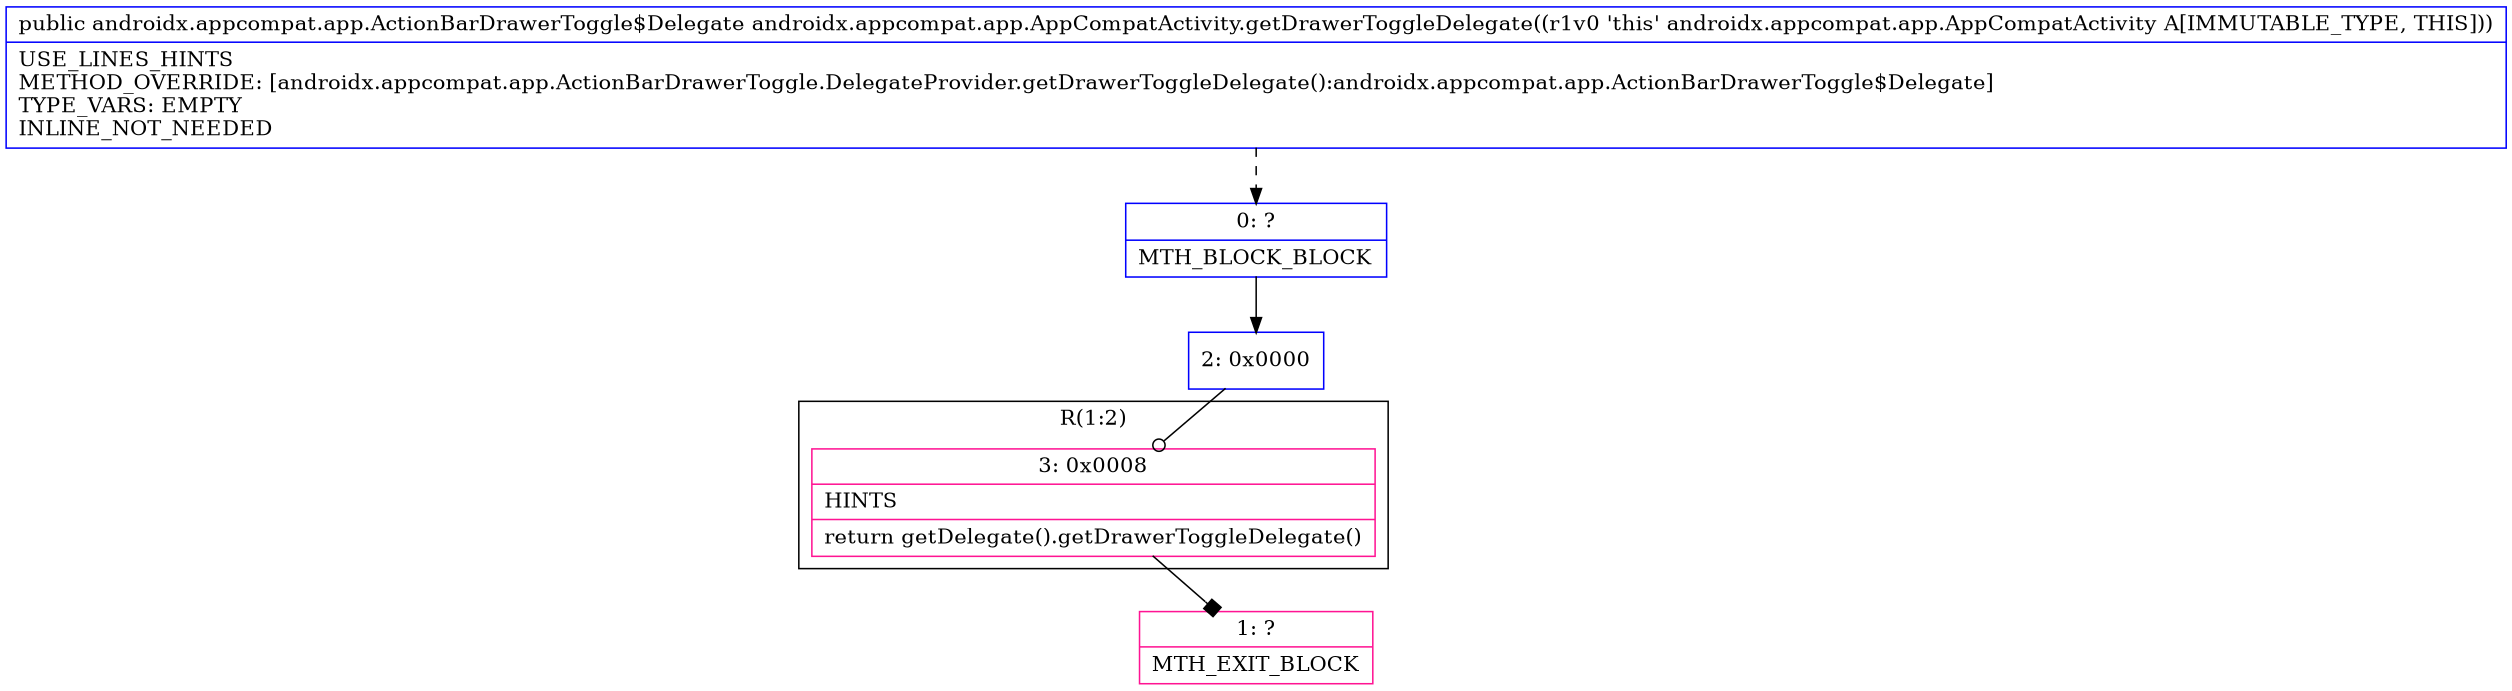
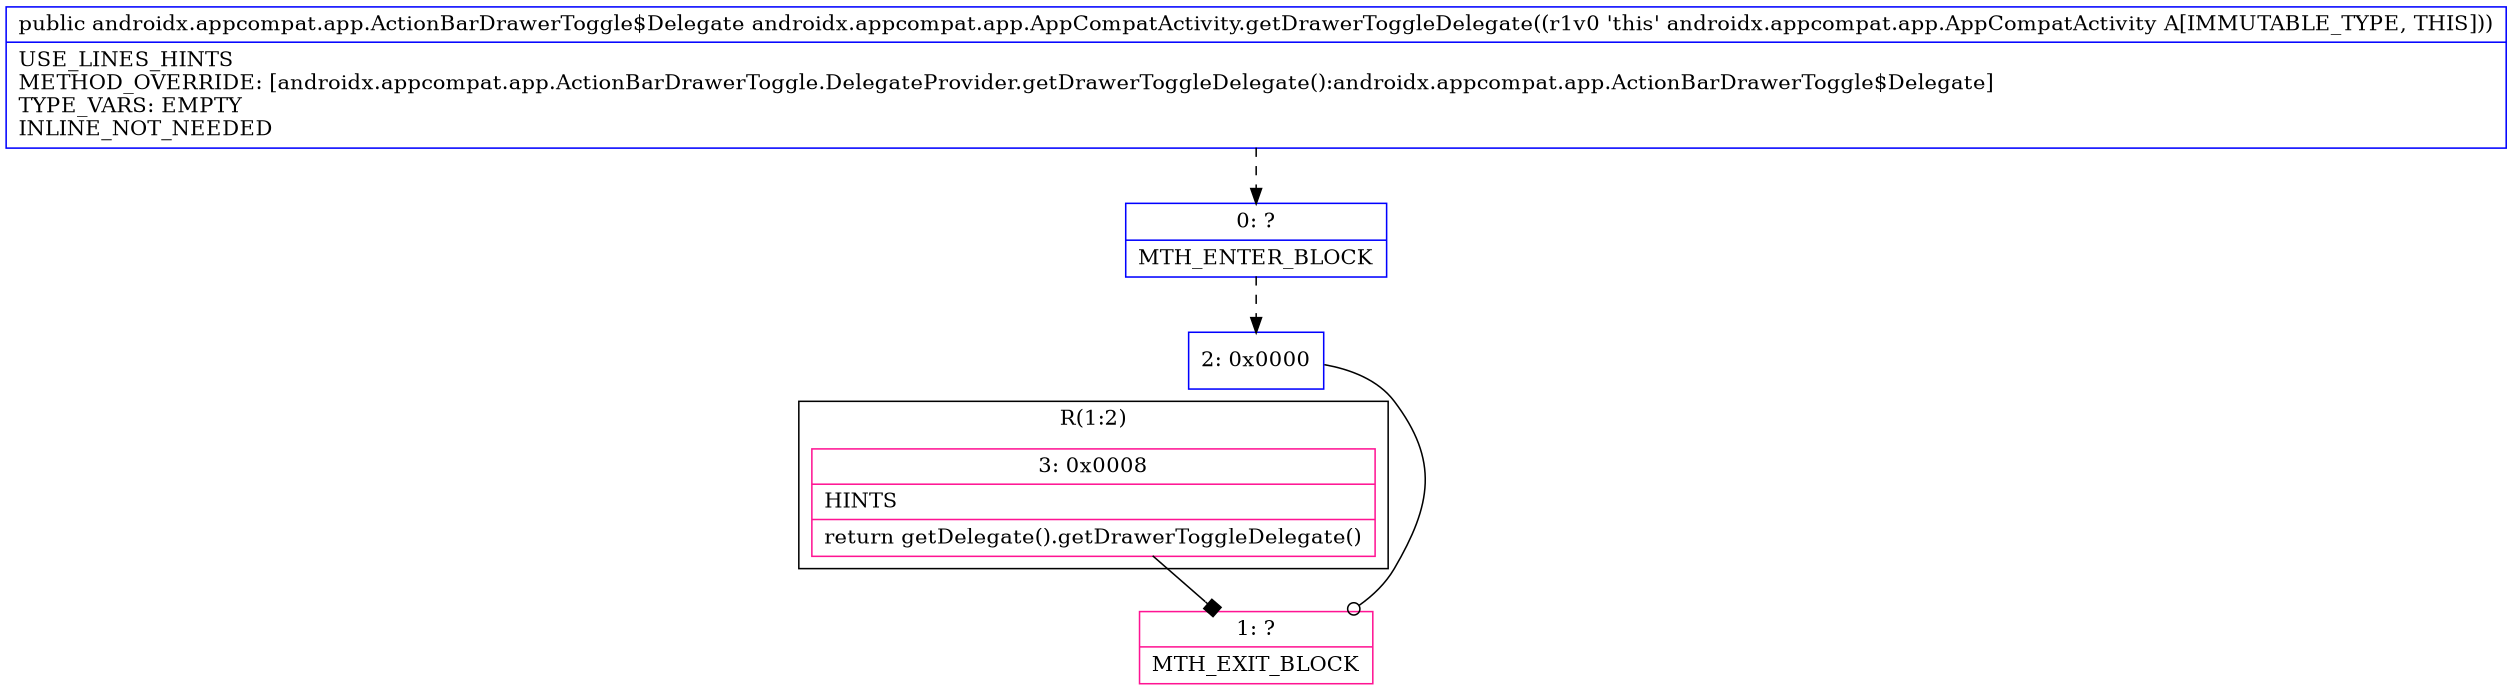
node "0: ?": text "MTH_BLOCK_BLOCK" -> "MTH_ENTER_BLOCK"
edge "0: ?" -> "2: 0x0000": style solid -> dashed
edge "2: 0x0000" -> "3: 0x0008": now "2: 0x0000" -> "1: ?"
